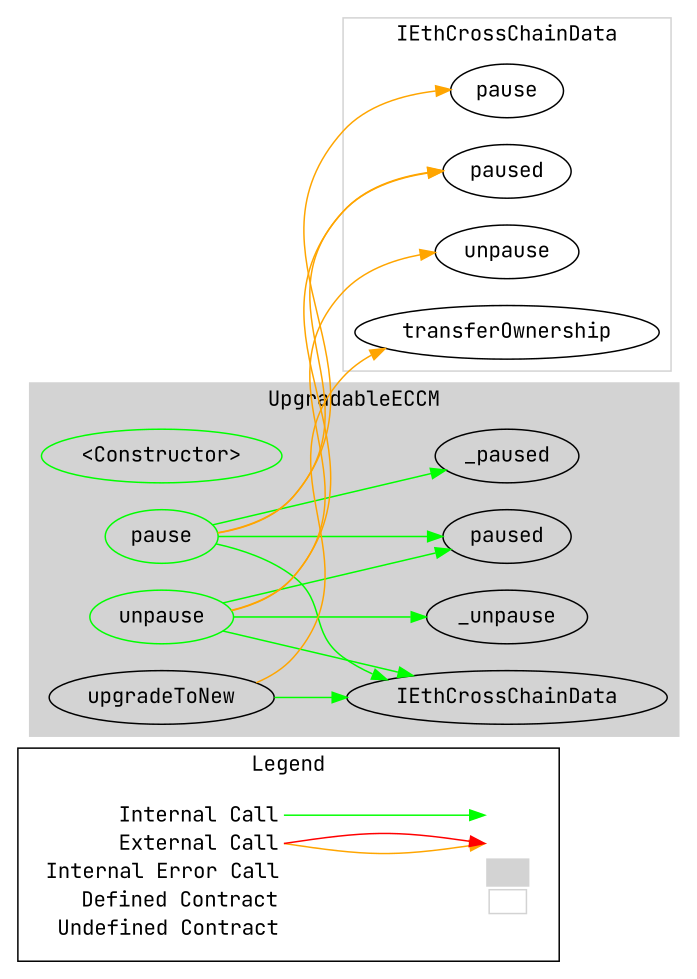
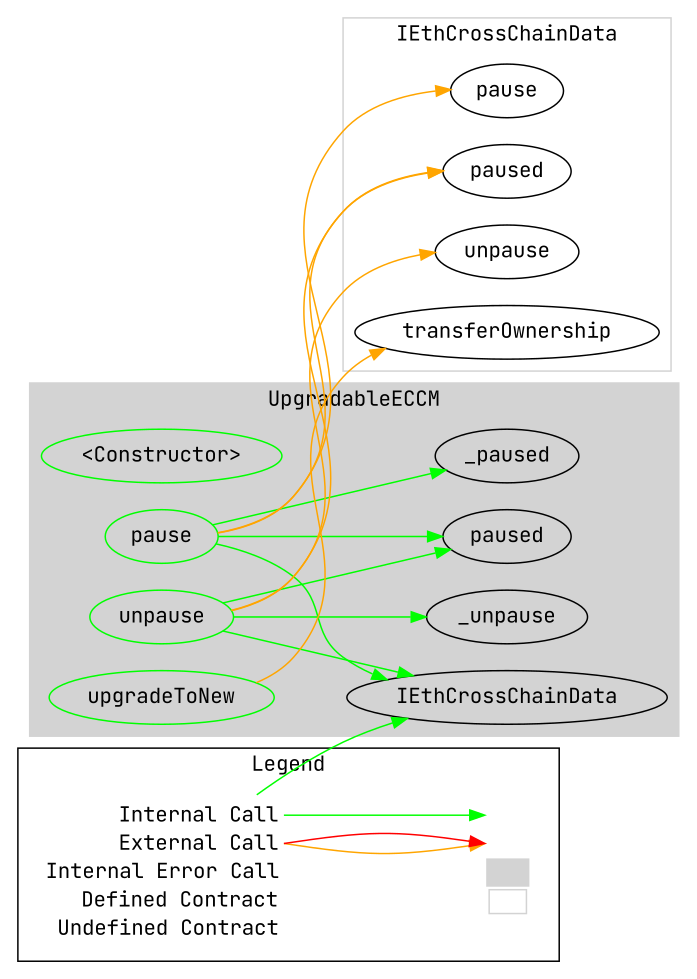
node "upgradeToNew": color black -> green
edge "upgradeToNew" -> "IEthCrossChainData": now "Internal Call" -> "IEthCrossChainData"
